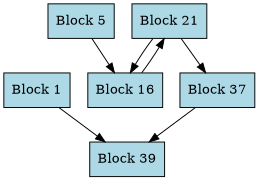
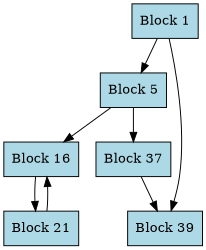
edge "Block 1" -> "Block 5": added
edge "Block 21" -> "Block 37": now "Block 5" -> "Block 37"
